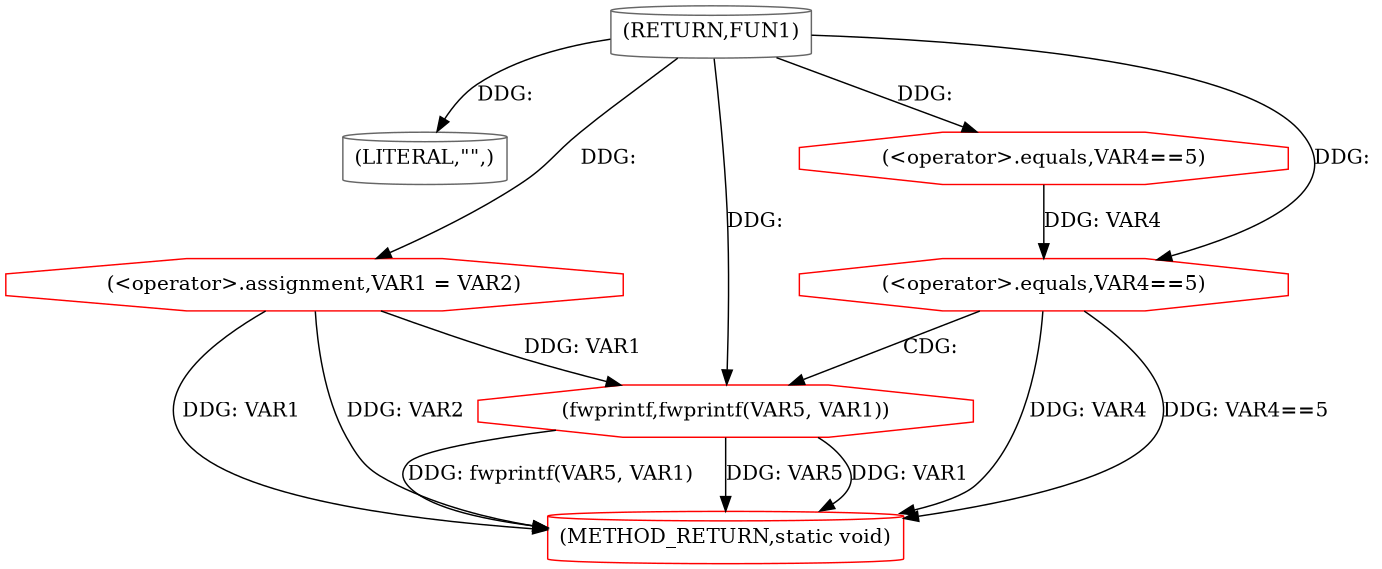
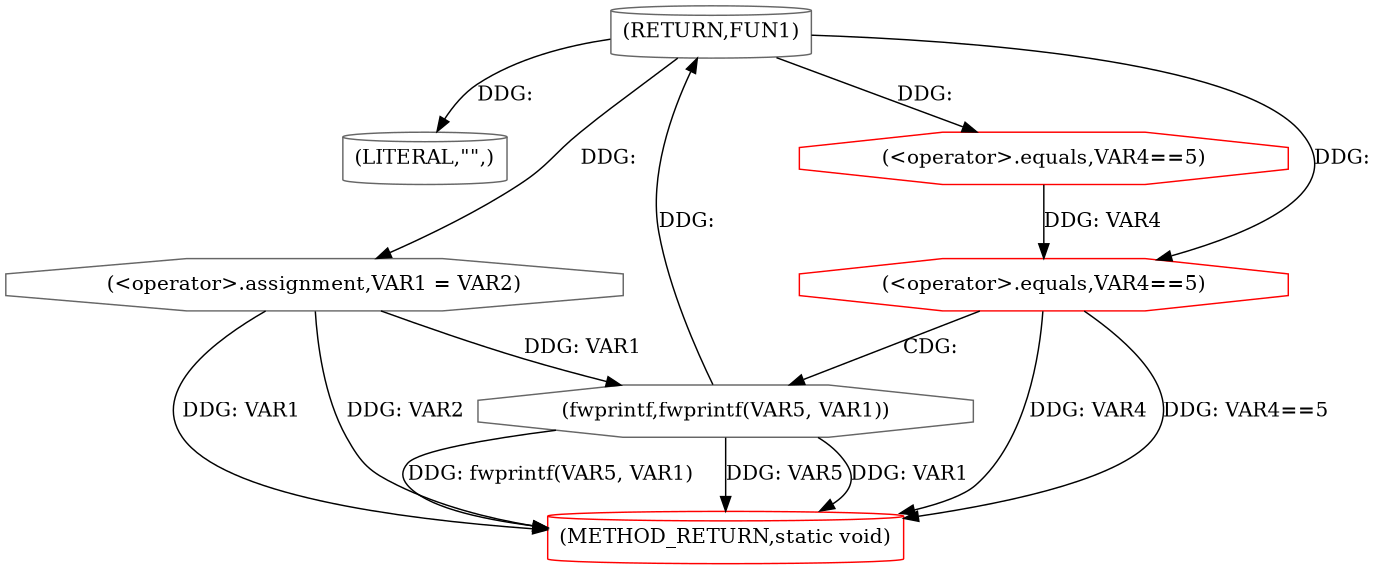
edge "(RETURN,FUN1)" -> "(fwprintf,fwprintf(VAR5, VAR1))": reversed
node "(<operator>.assignment,VAR1 = VAR2)": color red -> gray40
node "(fwprintf,fwprintf(VAR5, VAR1))": color red -> gray40
